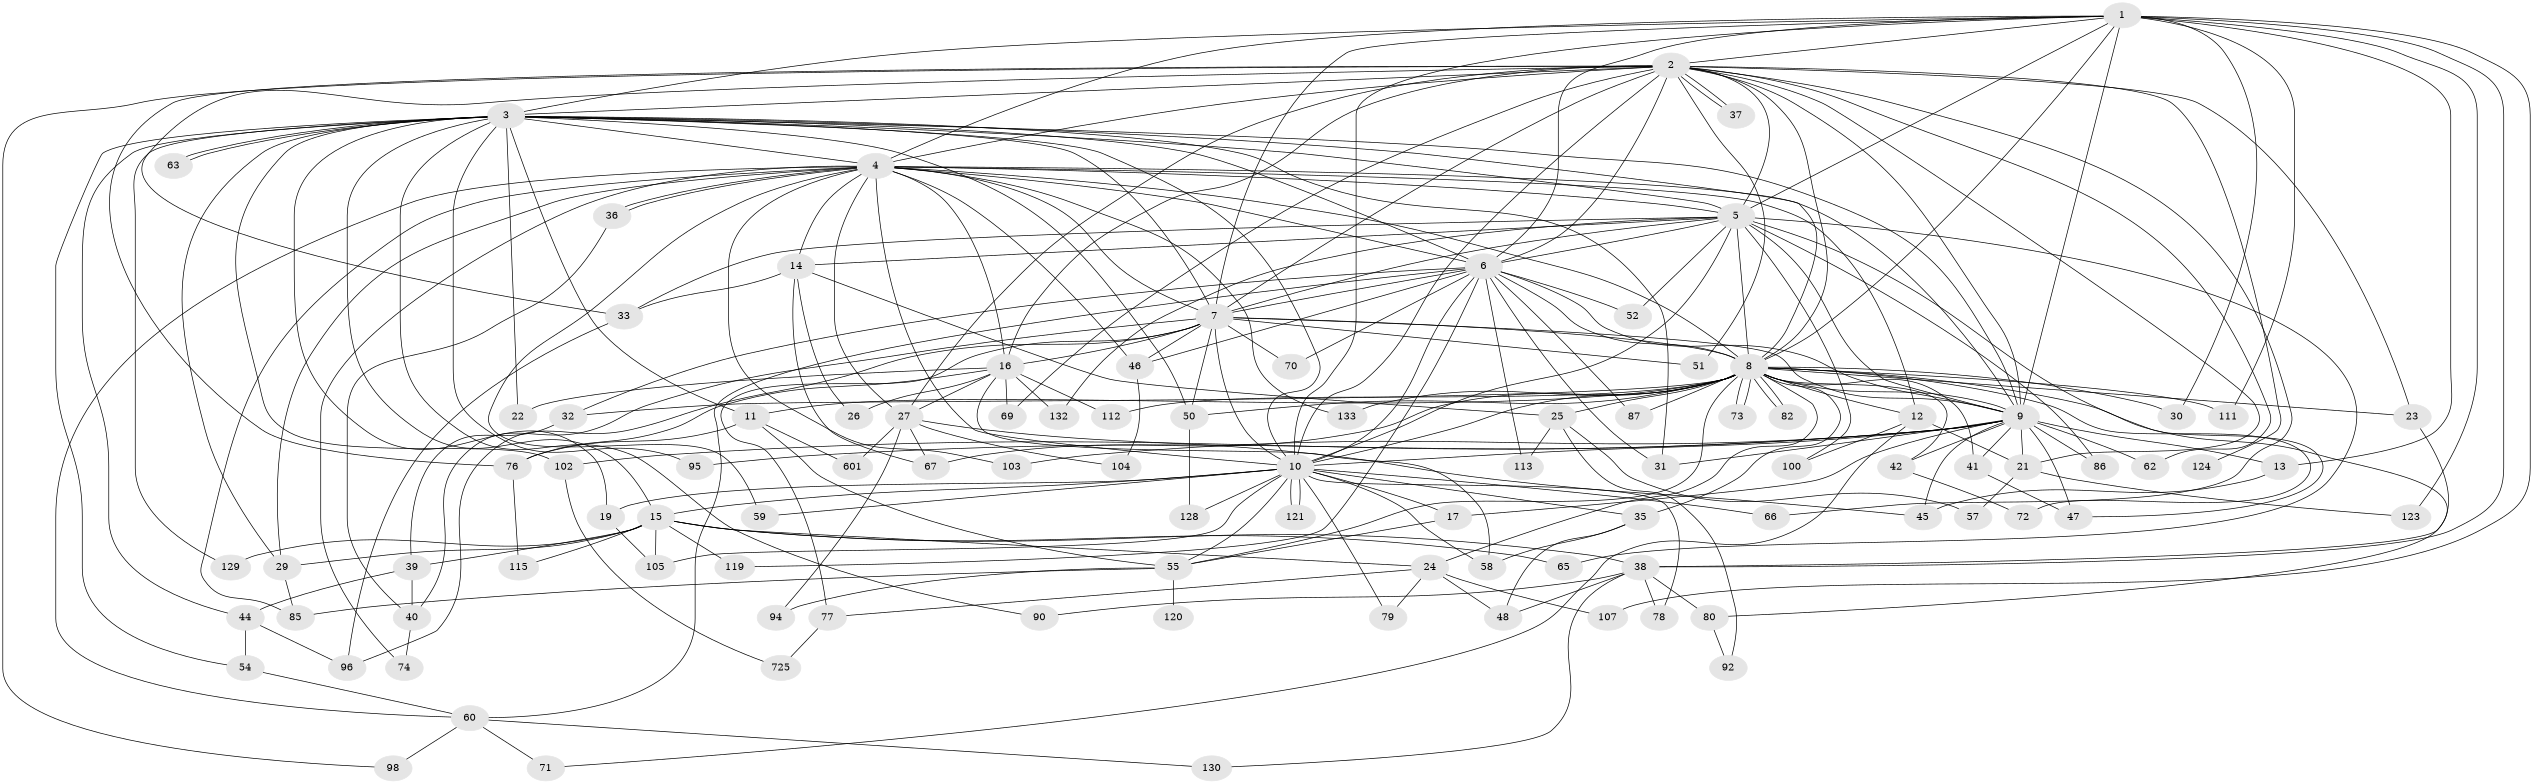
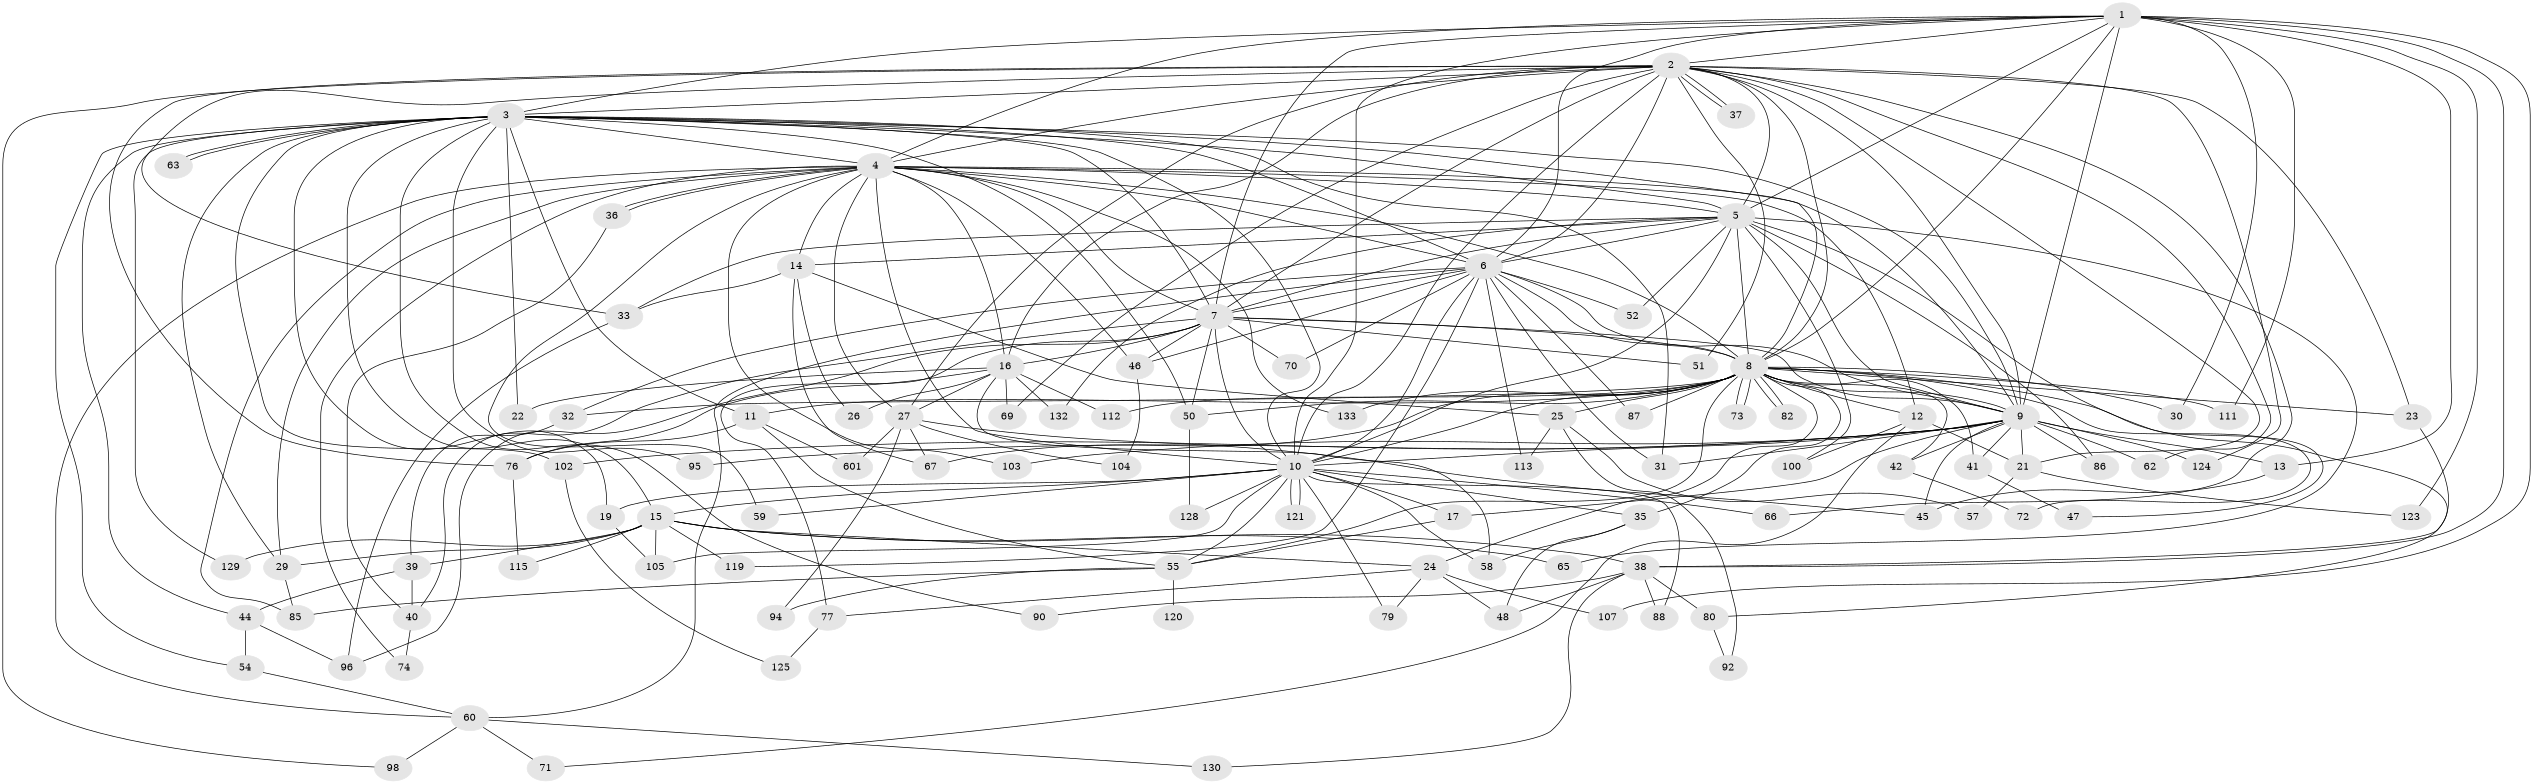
edge "9" -- "47": now "9" -- "124"
node "78": label "78" -> "88"
node "725": label "725" -> "125"
